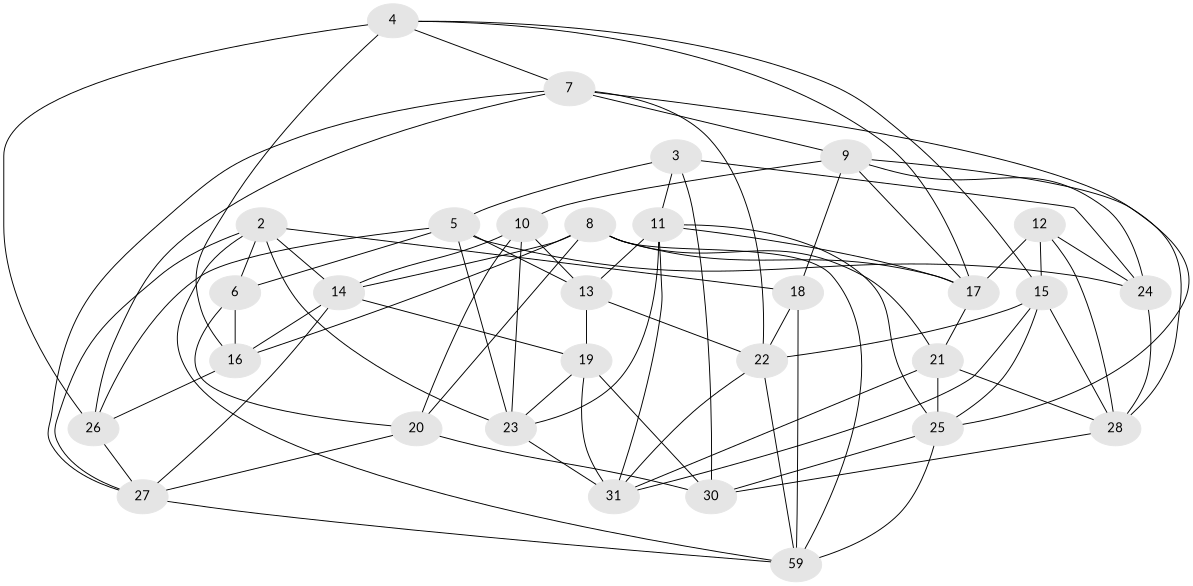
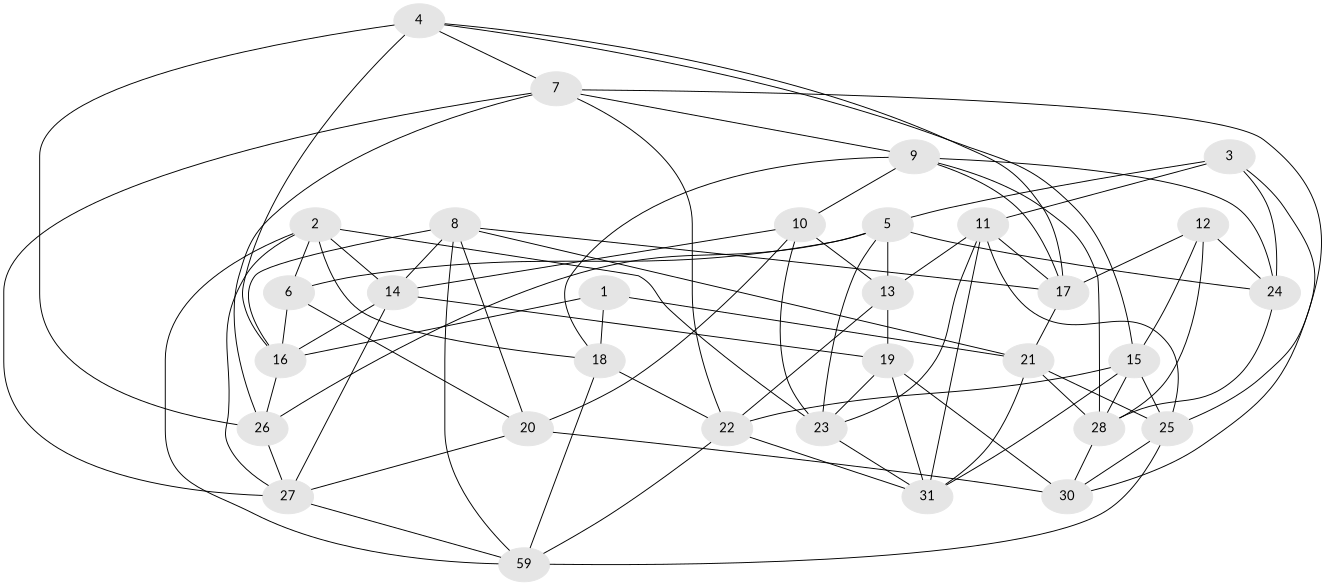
node "1": added
